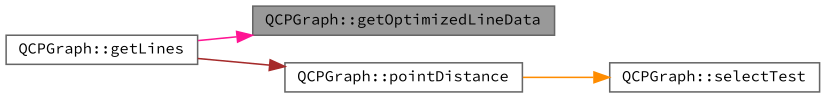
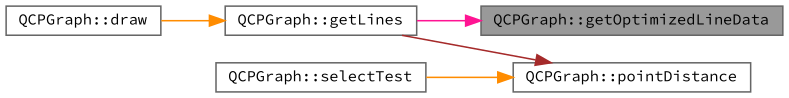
node "QCPGraph::draw": added
edge "QCPGraph::pointDistance" -> "QCPGraph::selectTest": reversed
